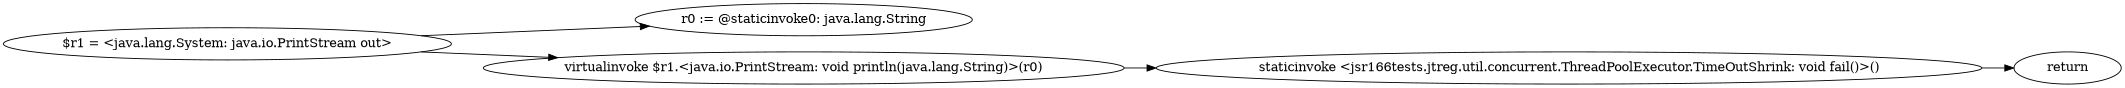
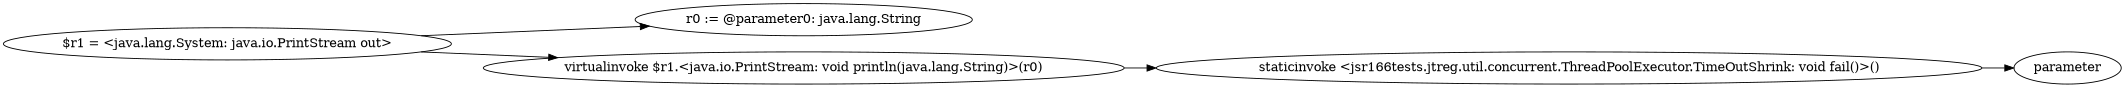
node "r0 := @staticinvoke0: java.lang.String": label "r0 := @staticinvoke0: java.lang.String" -> "r0 := @parameter0: java.lang.String"
node "return": label "return" -> "parameter"
